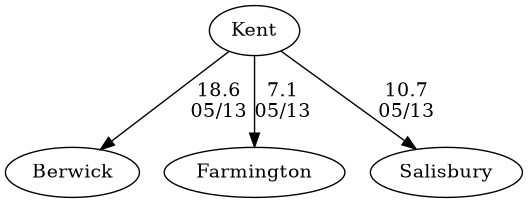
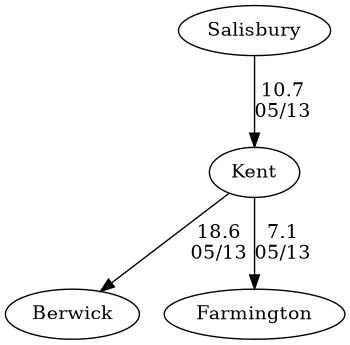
edge "Kent" -> "Salisbury": reversed
